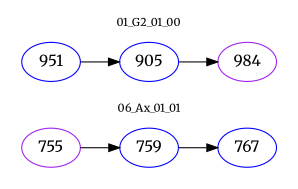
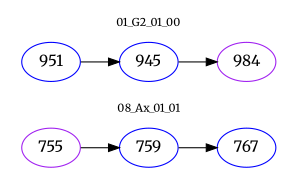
node "905": label "905" -> "945"
cluster "06_Ax_01_01": label "06_Ax_01_01" -> "08_Ax_01_01"
